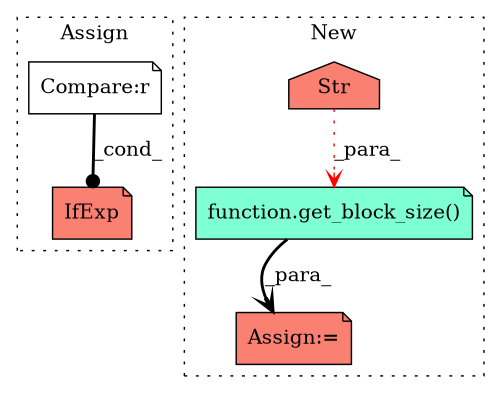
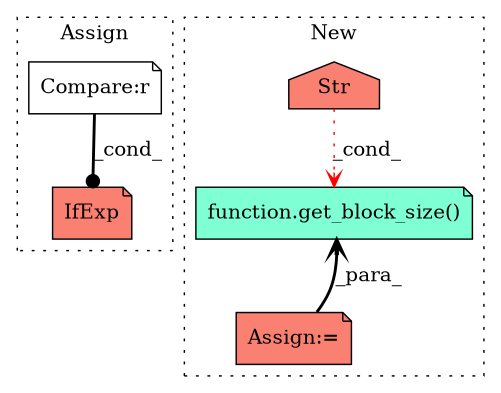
edge "Str" -> "function.get_block_size()": label "_para_" -> "_cond_"
edge "function.get_block_size()" -> "Assign:=": reversed
